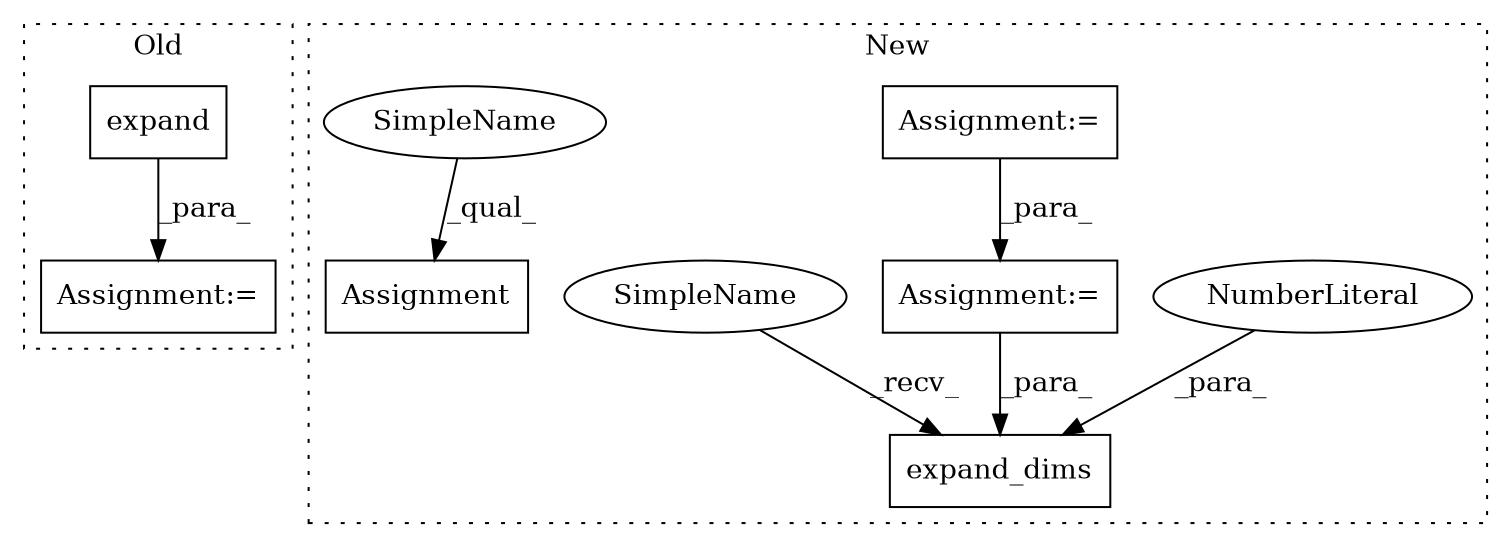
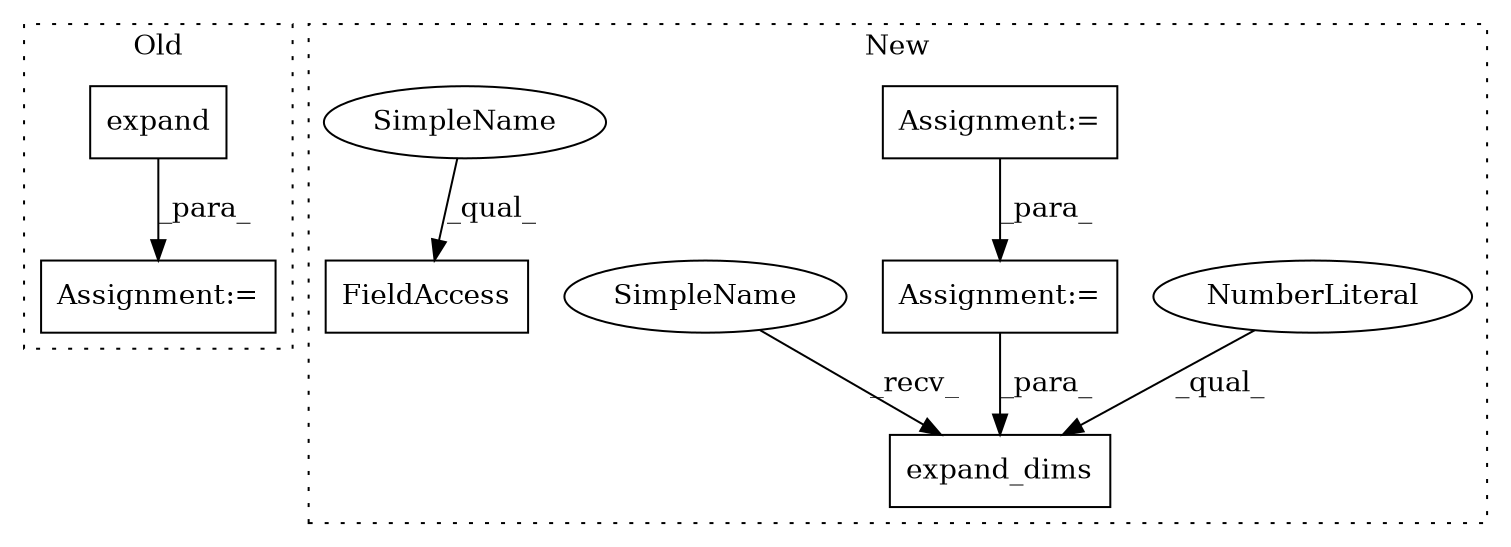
node "Assignment": label "Assignment" -> "FieldAccess"
edge "NumberLiteral" -> "expand_dims": label "_para_" -> "_qual_"
